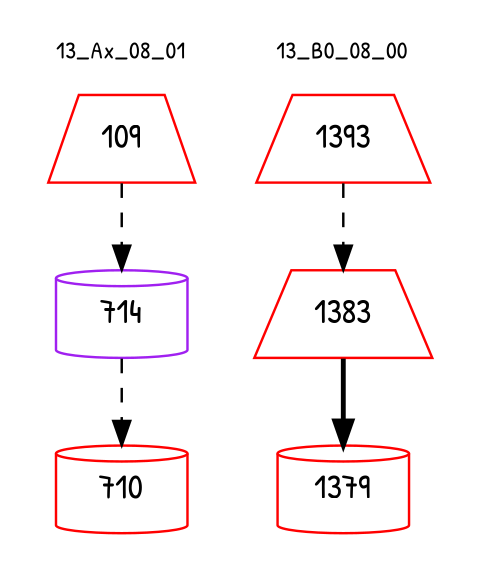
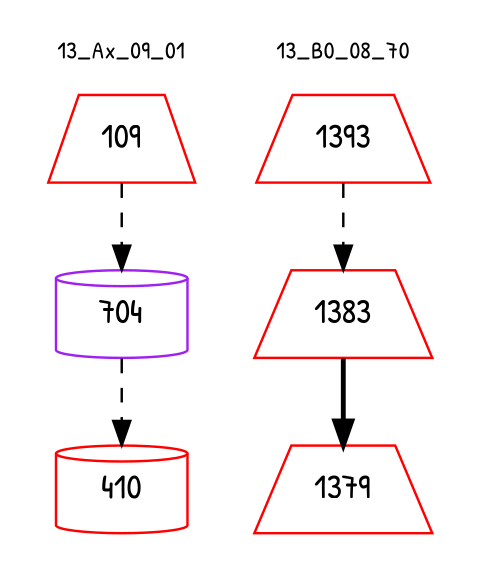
cluster "13_Ax_08_01": label "13_Ax_08_01" -> "13_Ax_09_01"
cluster "13_B0_08_00": label "13_B0_08_00" -> "13_B0_08_70"
node "714": label "714" -> "704"
node "710": label "710" -> "410"
node "1379": shape cylinder -> trapezium
